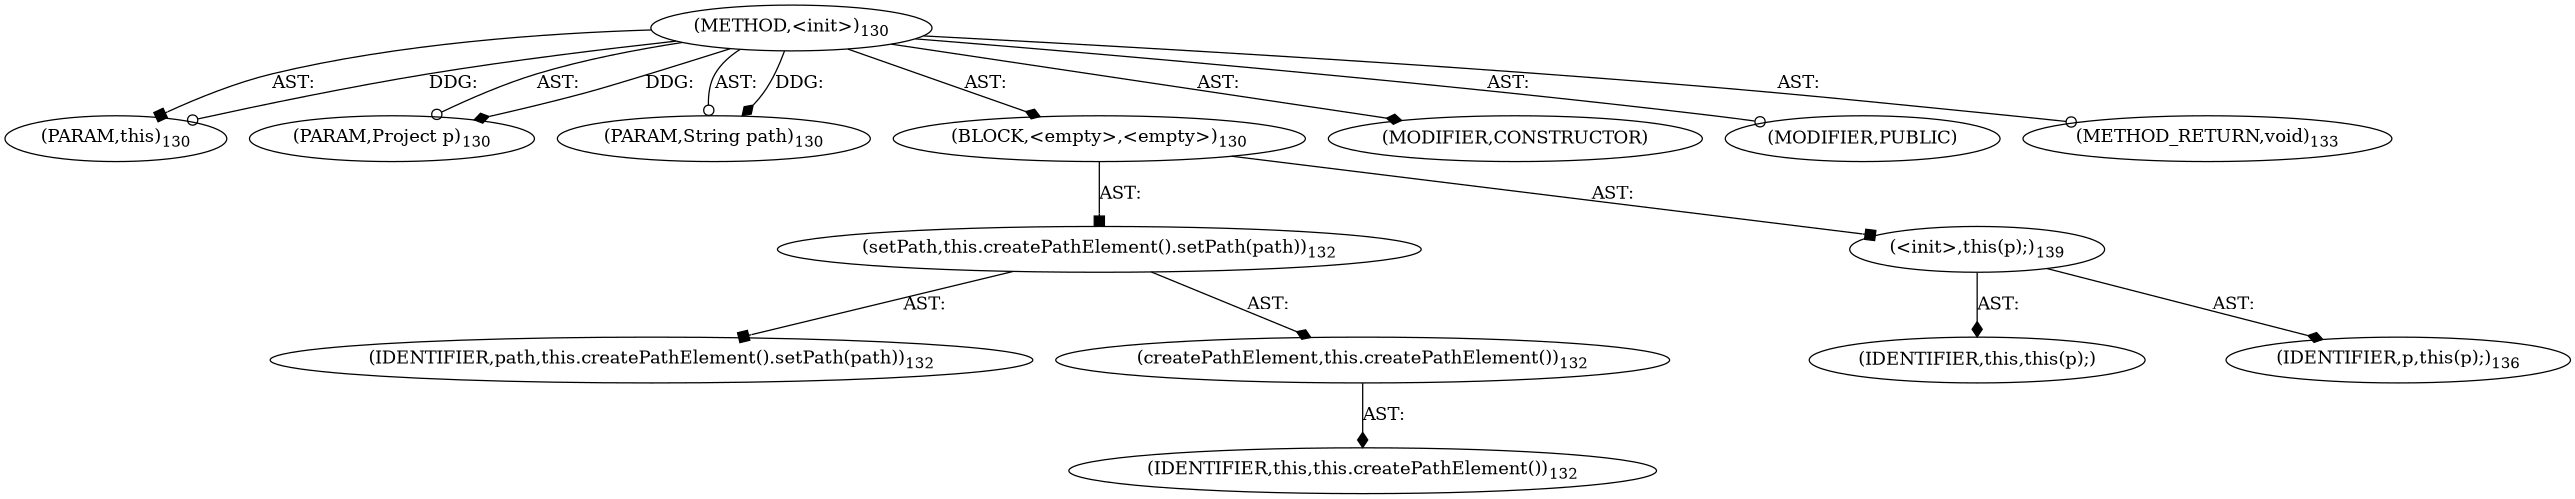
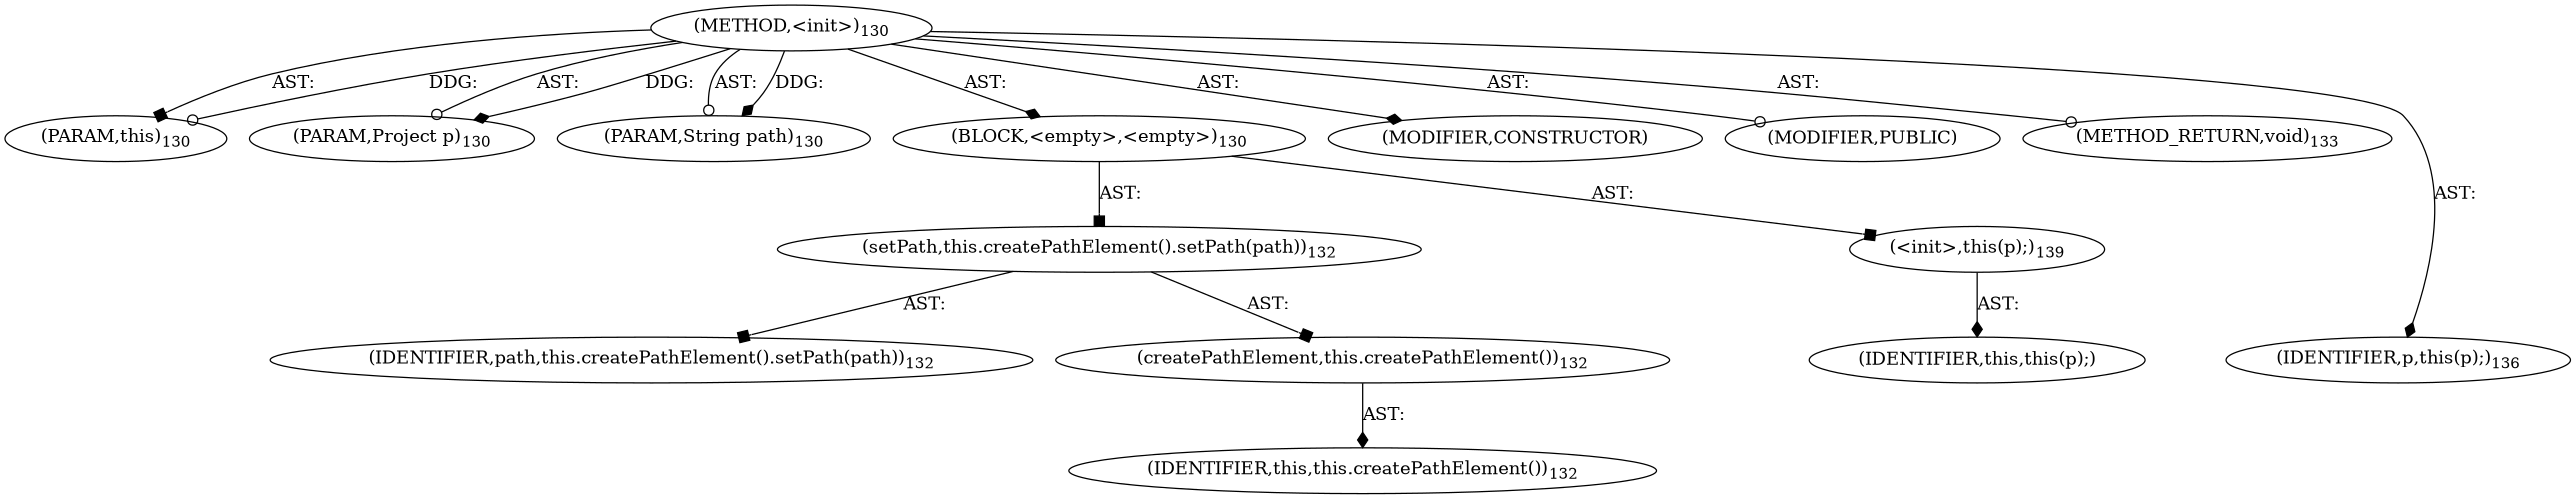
edge "(setPath,this.createPathElement().setPath(path))" -> "(createPathElement,this.createPathElement())": arrowhead diamond -> box
edge "(<init>,this(p);)" -> "(IDENTIFIER,p,this(p);)": now "(METHOD,<init>)" -> "(IDENTIFIER,p,this(p);)"
